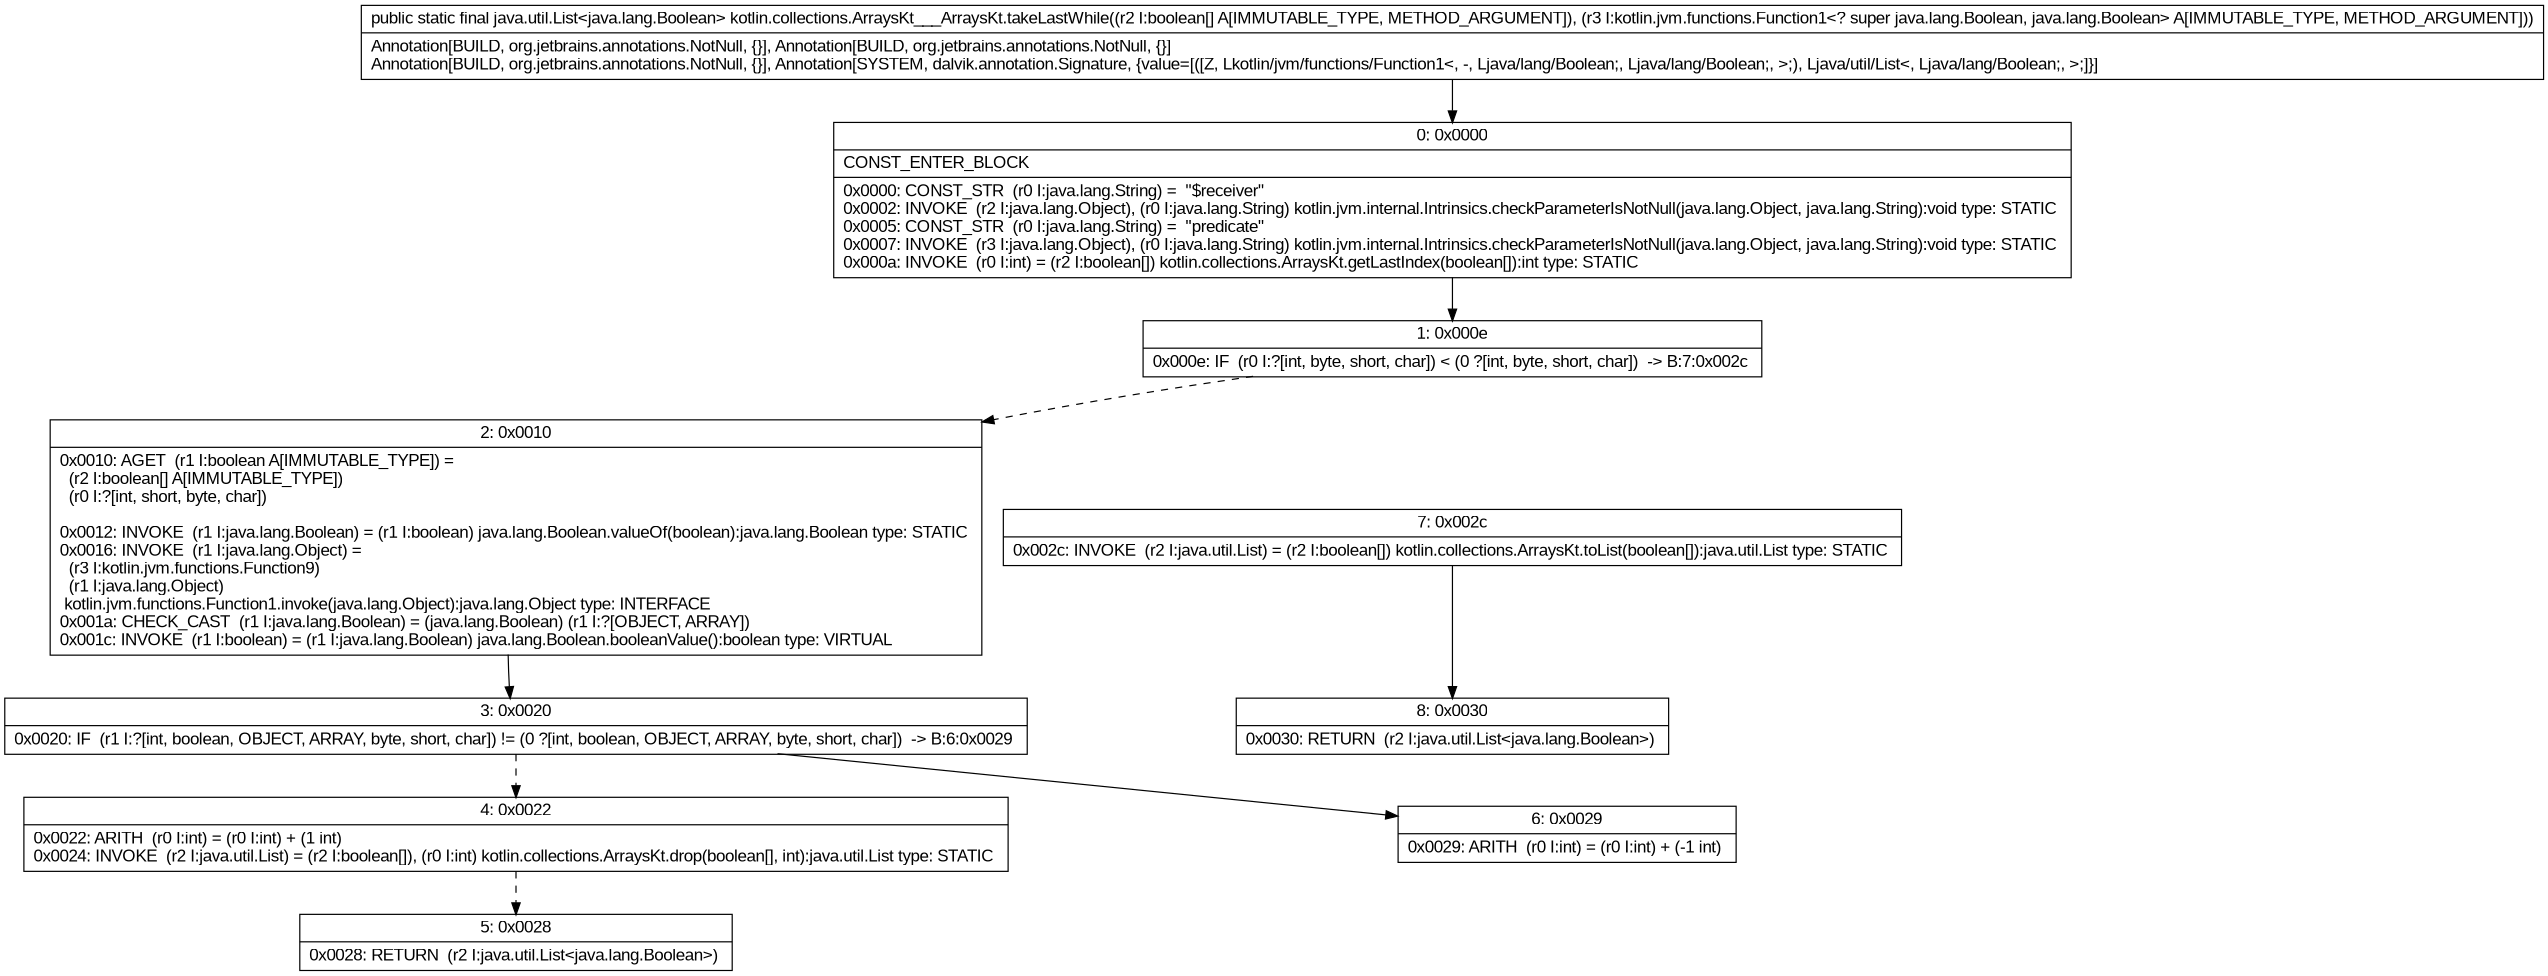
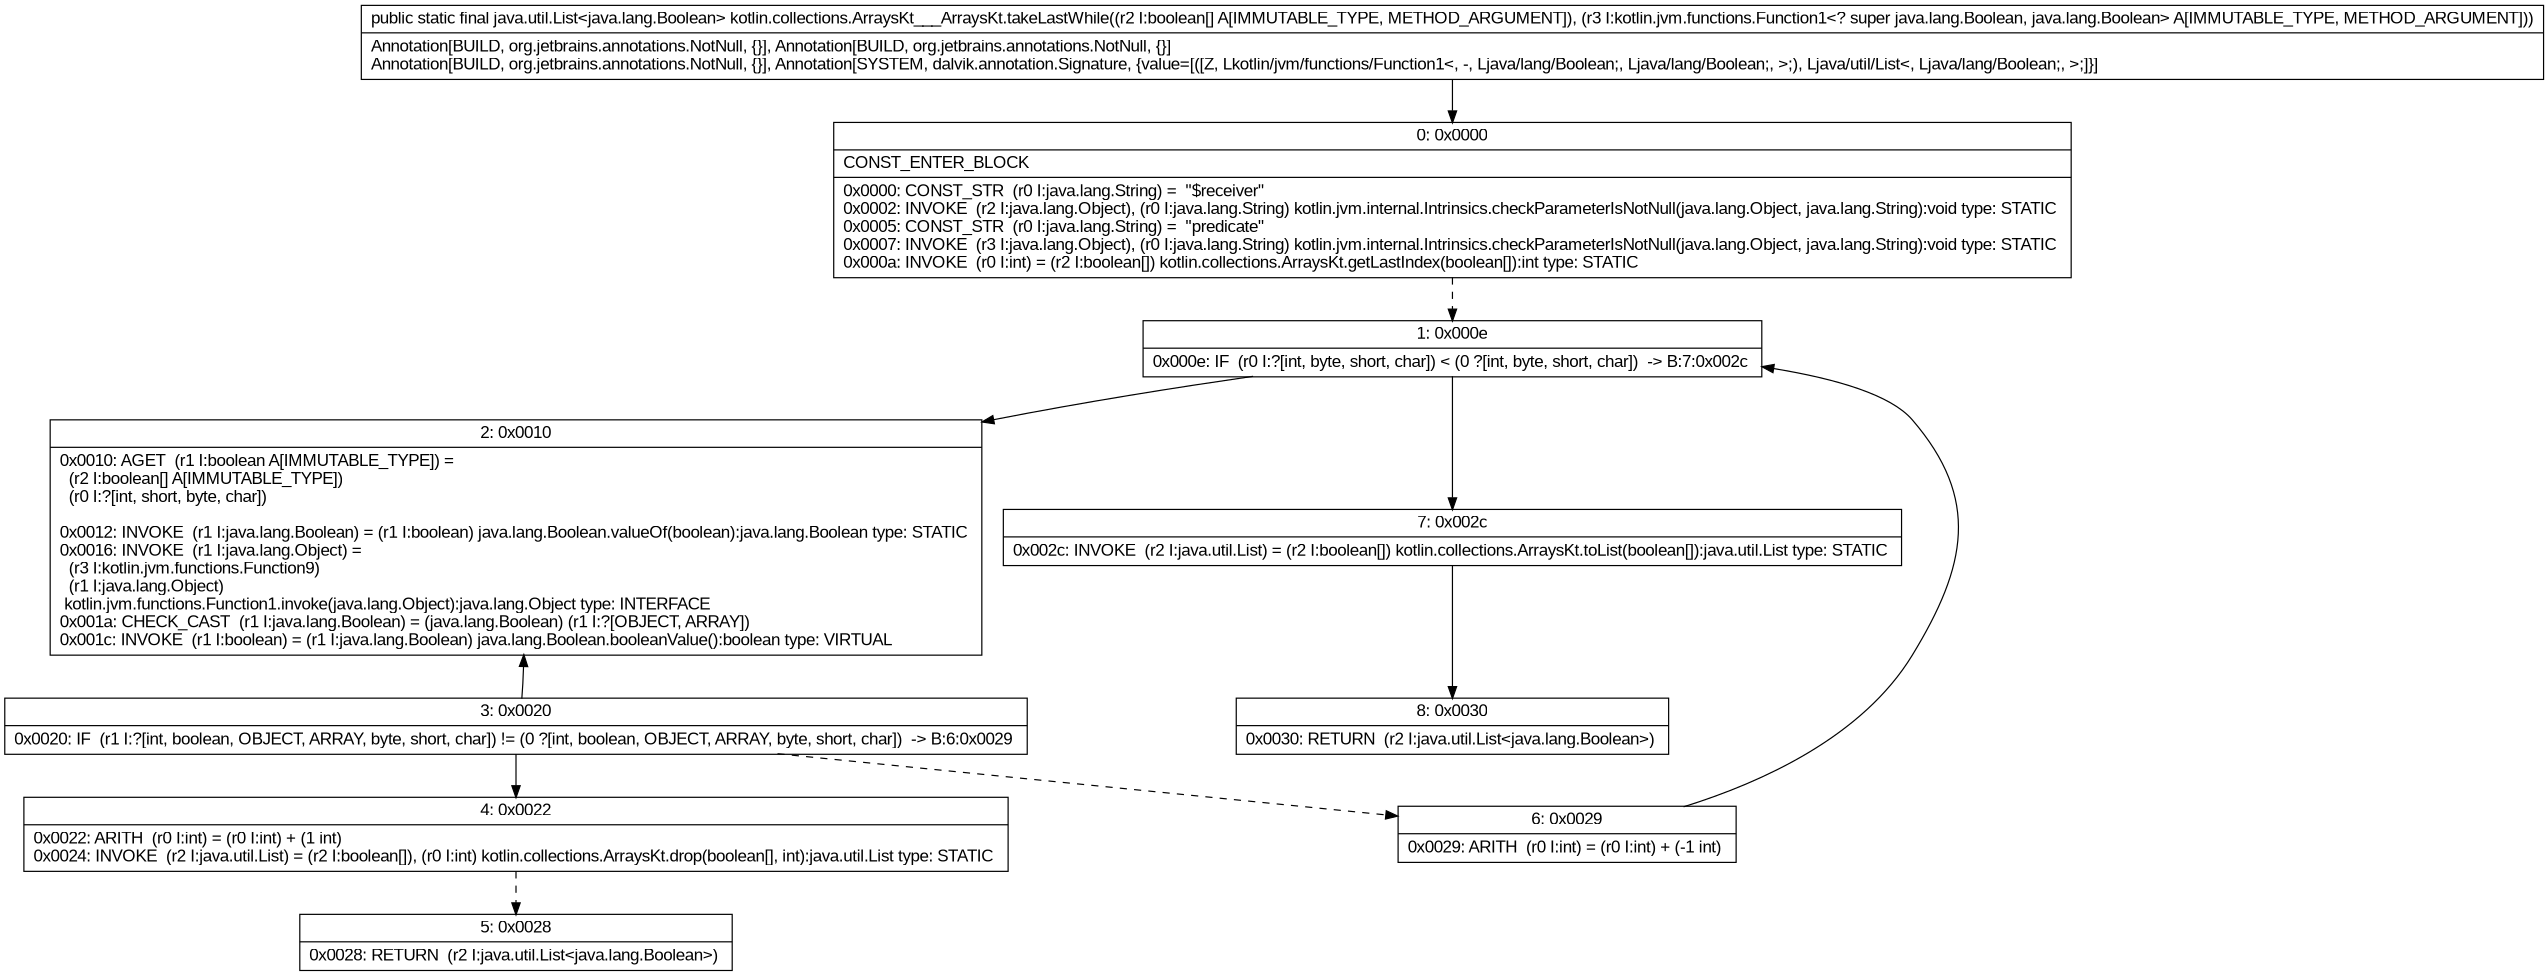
edge "0: 0x0000" -> "1: 0x000e": style solid -> dashed
edge "1: 0x000e" -> "2: 0x0010": style dashed -> solid
edge "1: 0x000e" -> "7: 0x002c": added
edge "6: 0x0029" -> "1: 0x000e": added
edge "2: 0x0010" -> "3: 0x0020": reversed
edge "3: 0x0020" -> "4: 0x0022": style dashed -> solid
edge "3: 0x0020" -> "6: 0x0029": style solid -> dashed
